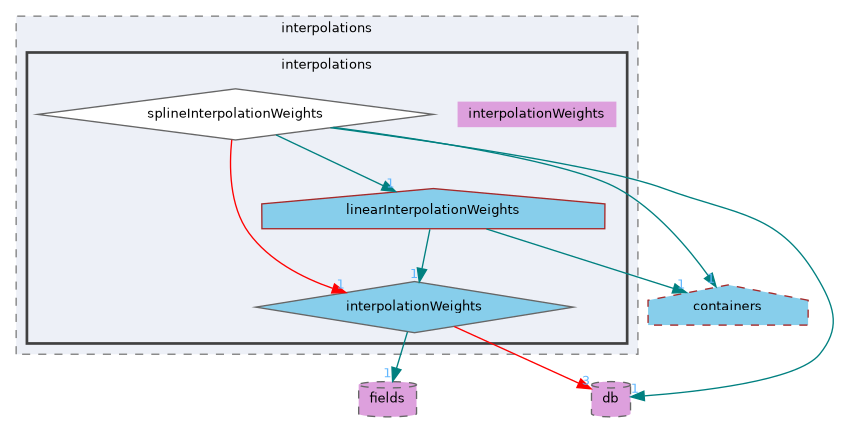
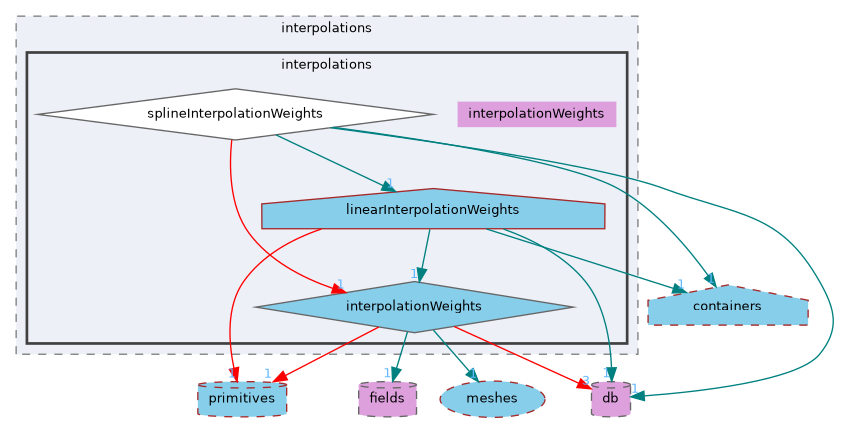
edge "linearInterpolationWeights" -> "db": added
node "primitives": added
node "meshes": added
